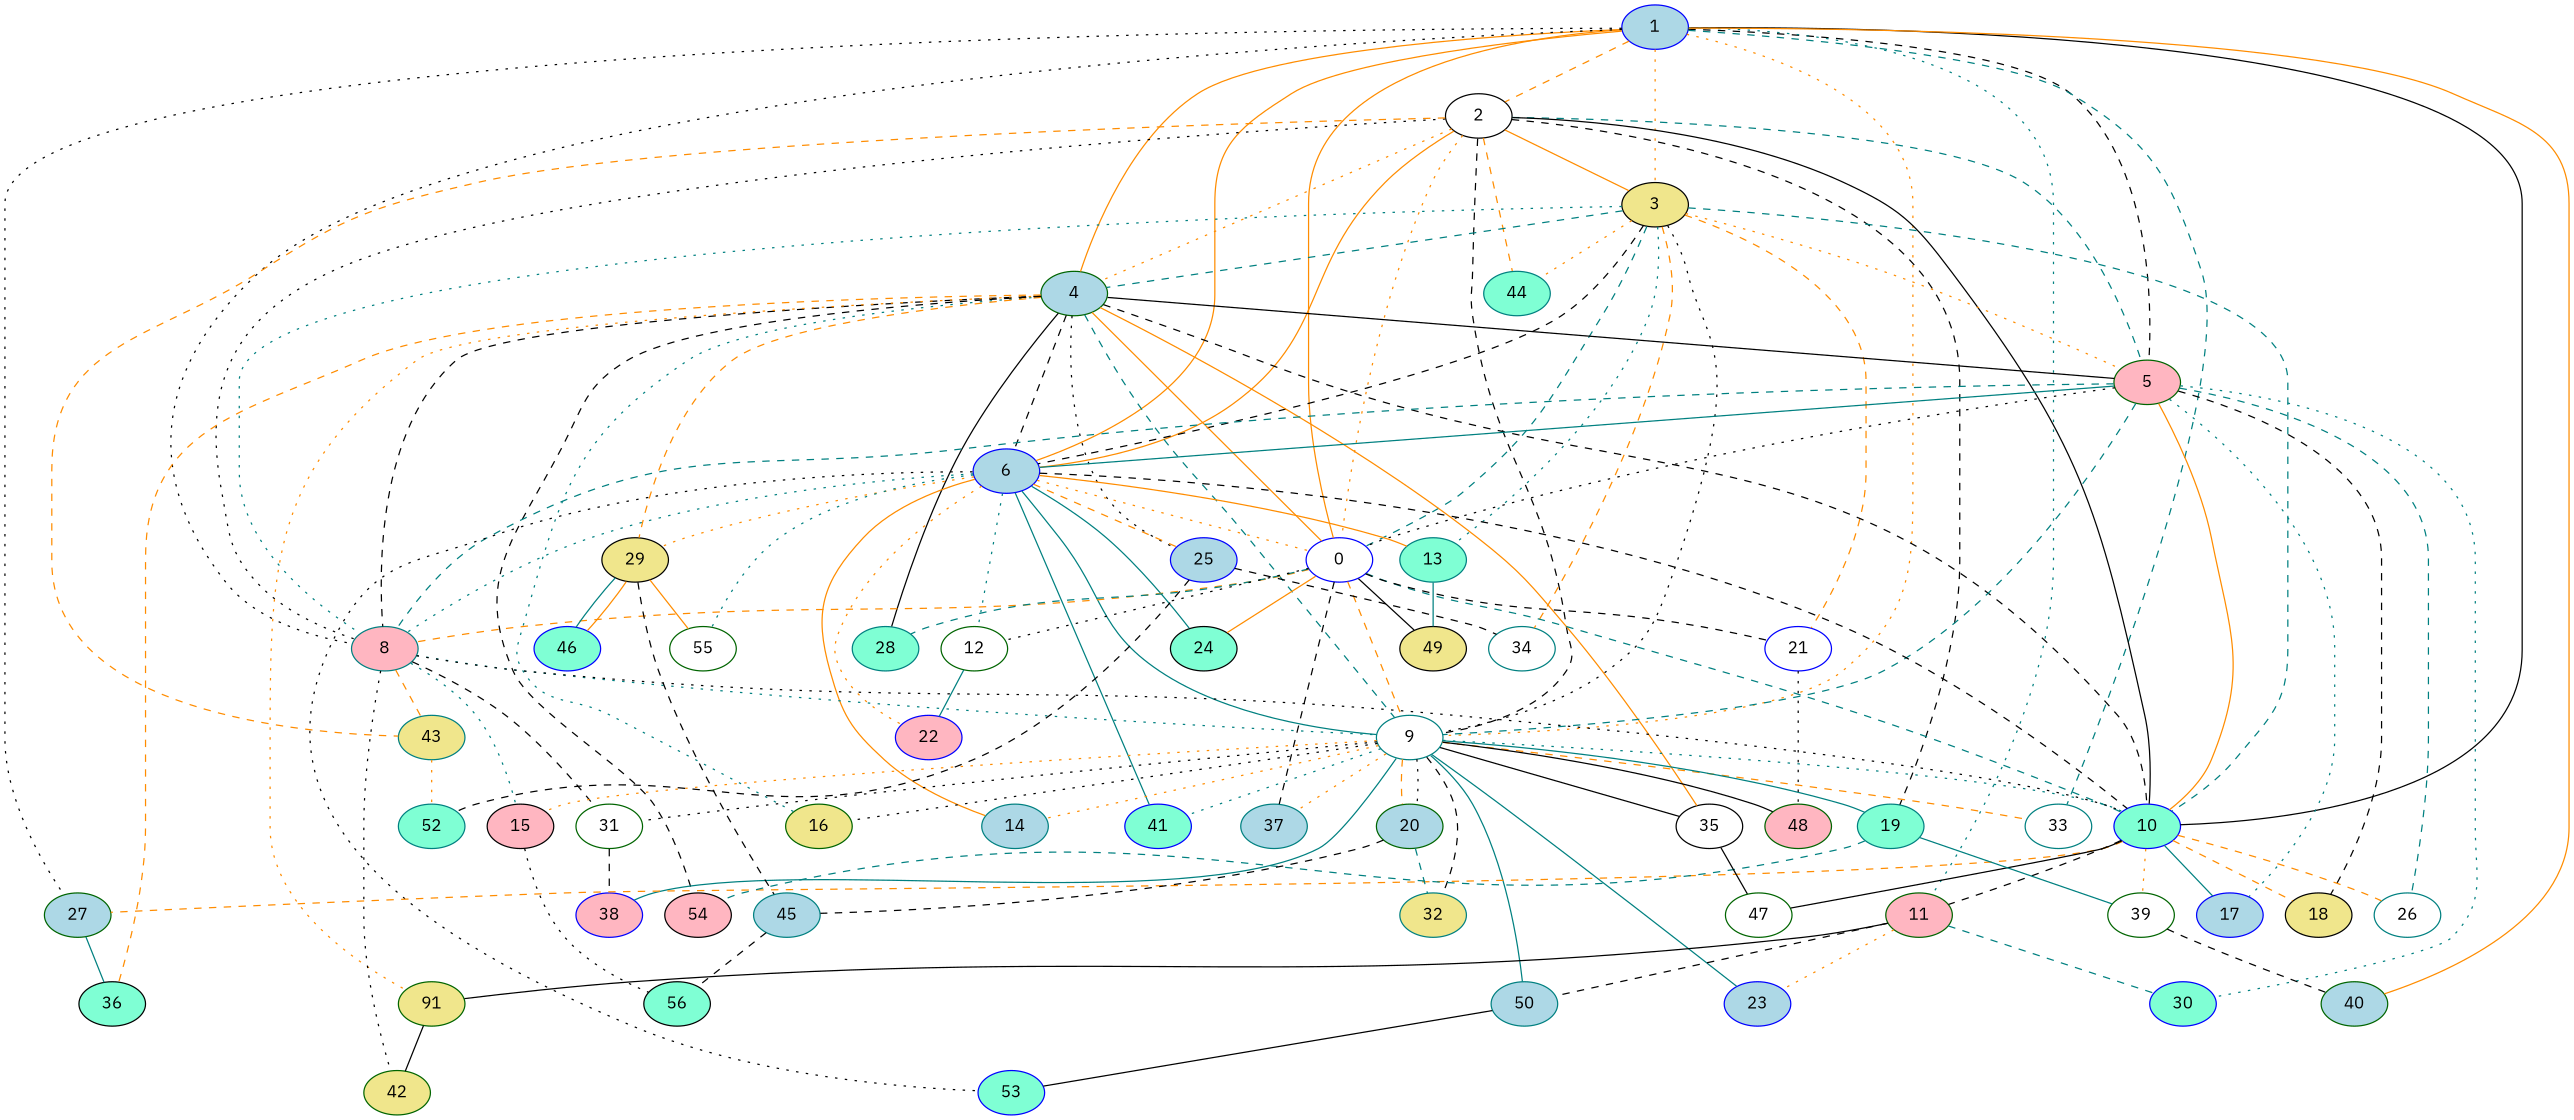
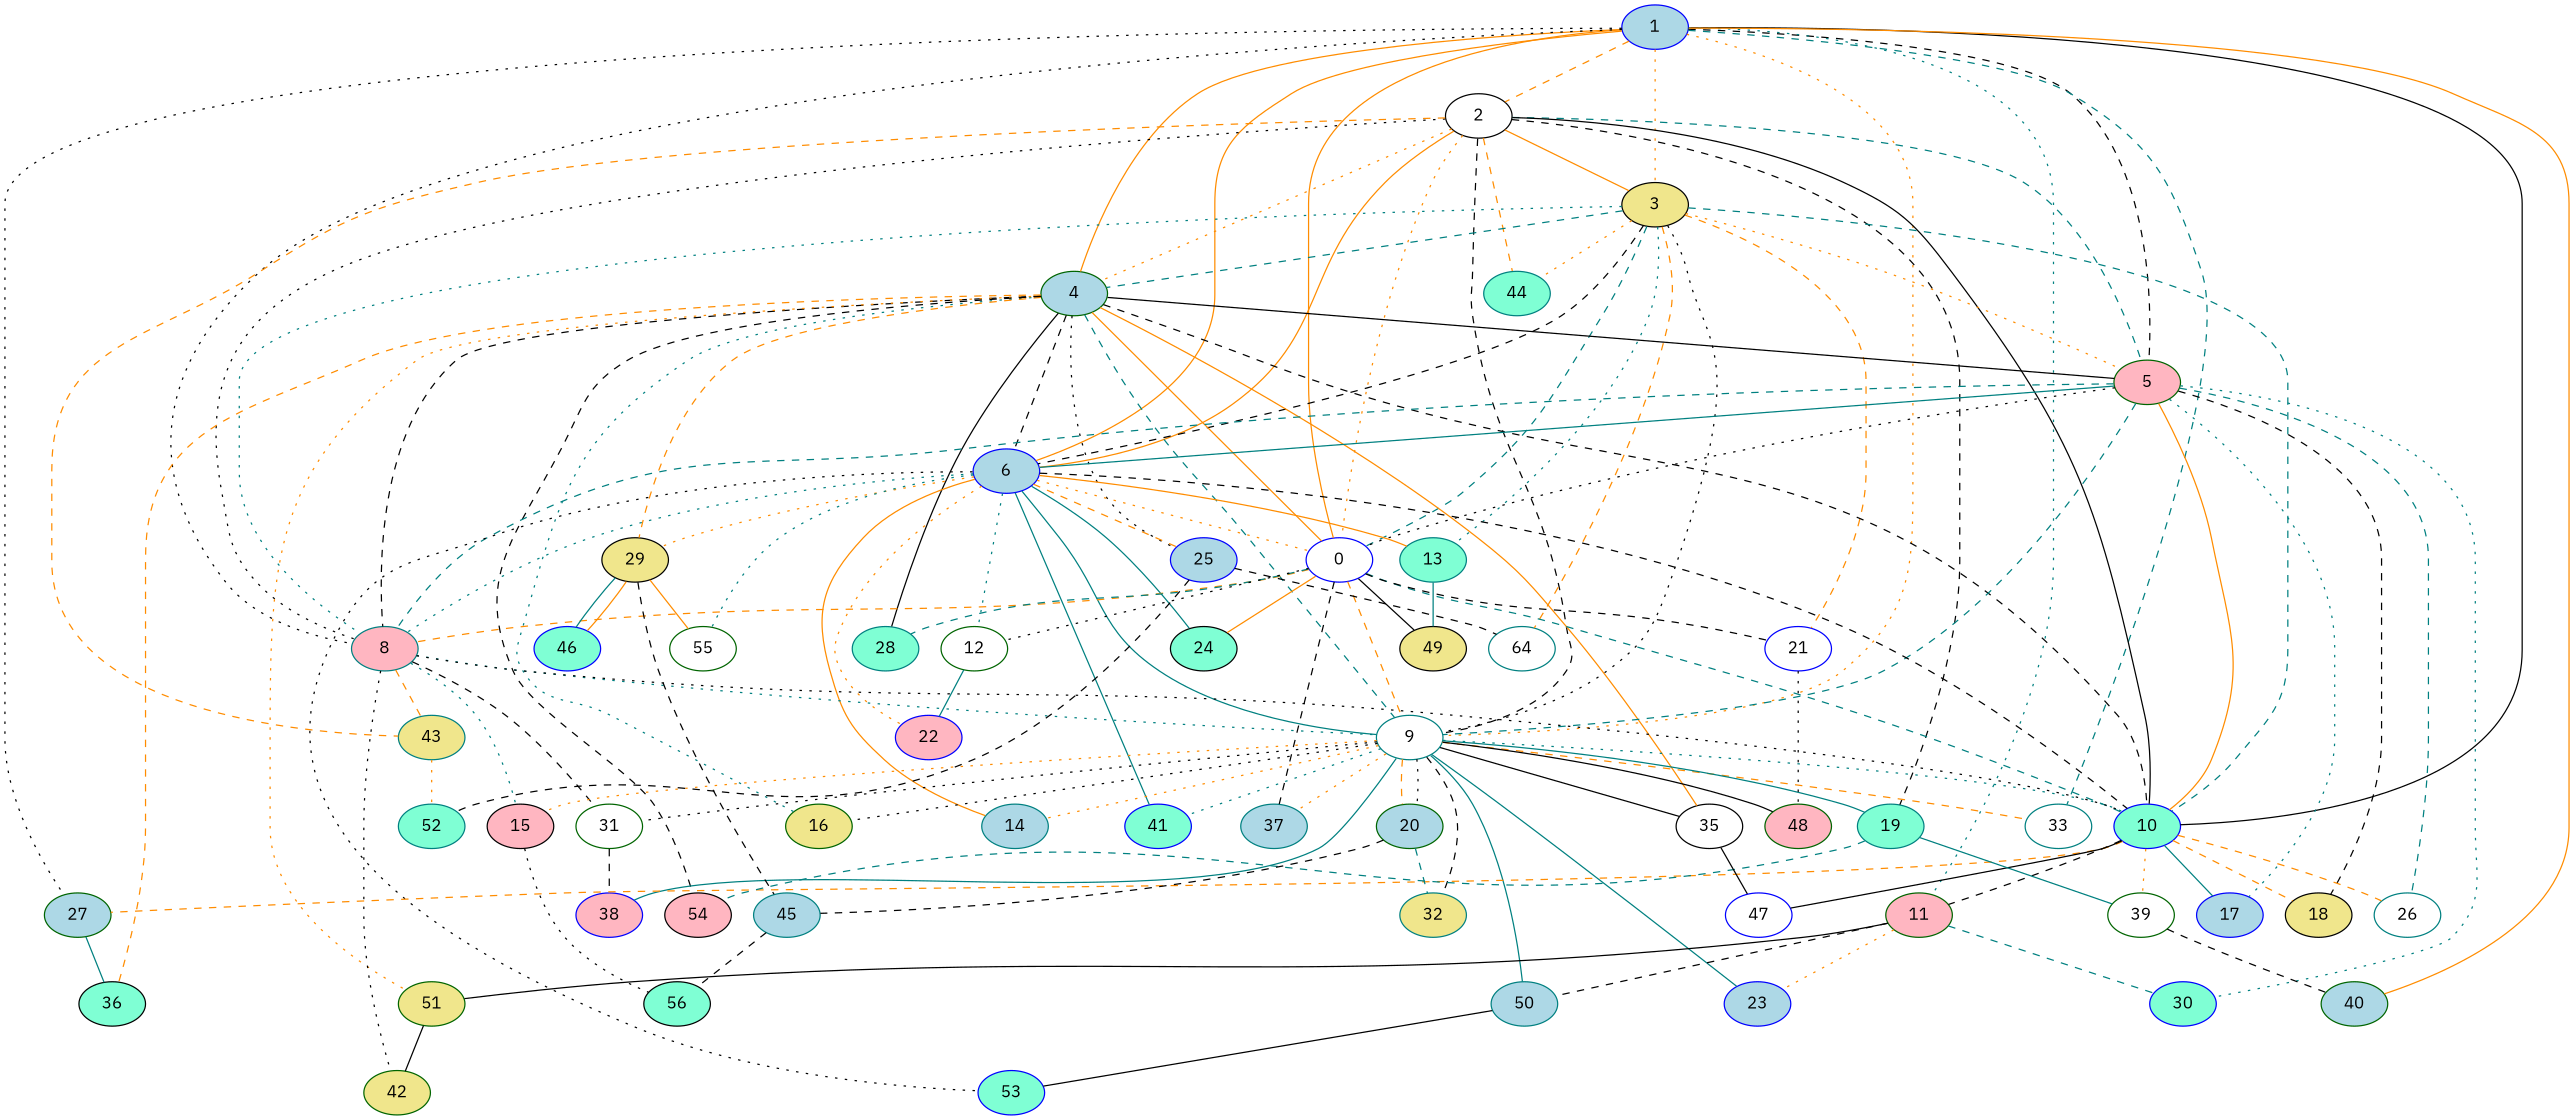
node "34": label "34" -> "64"
node "47": color darkgreen -> blue
node "91": label "91" -> "51"
